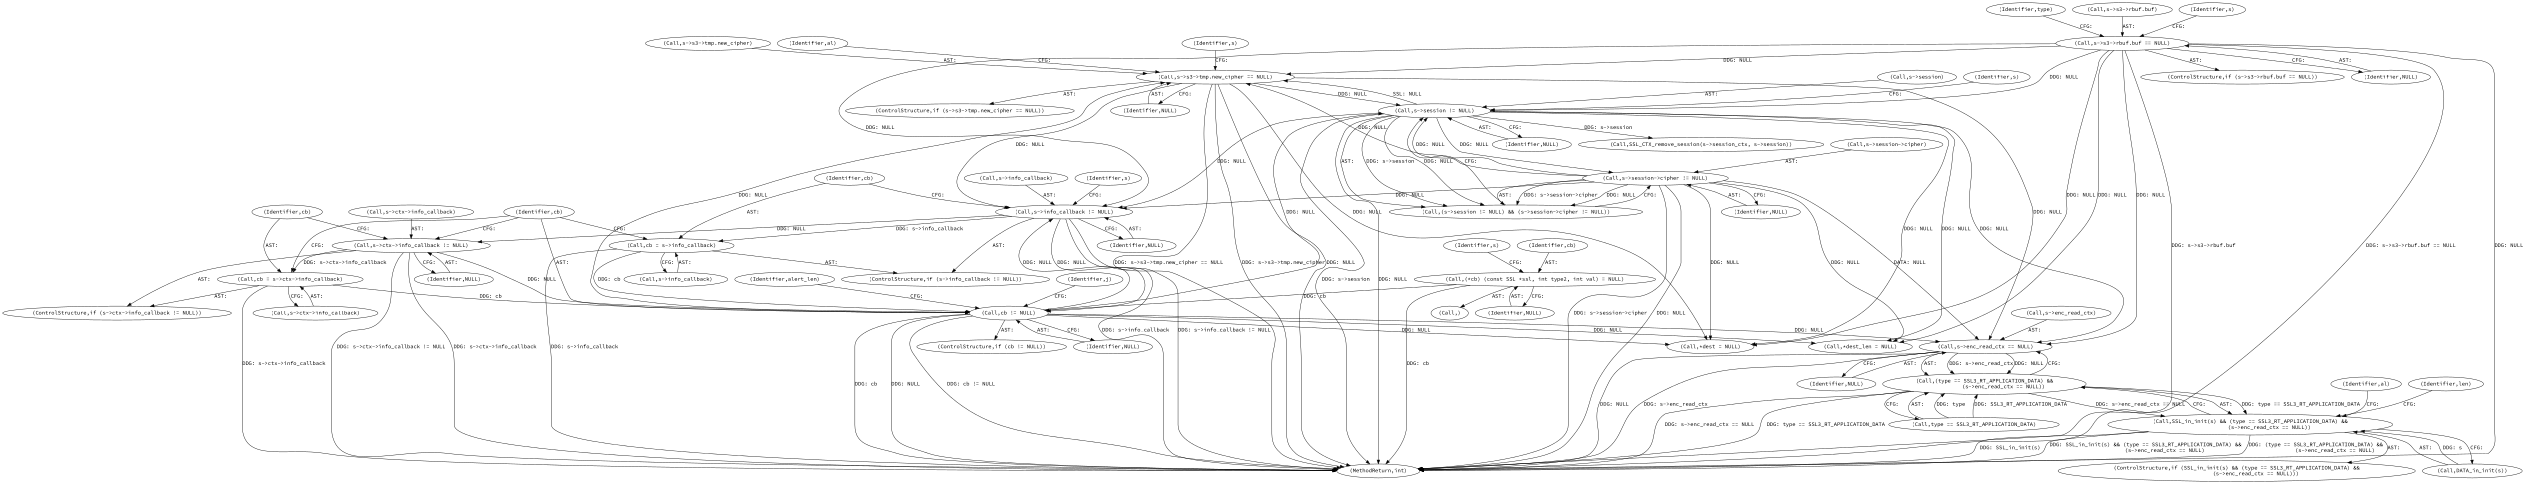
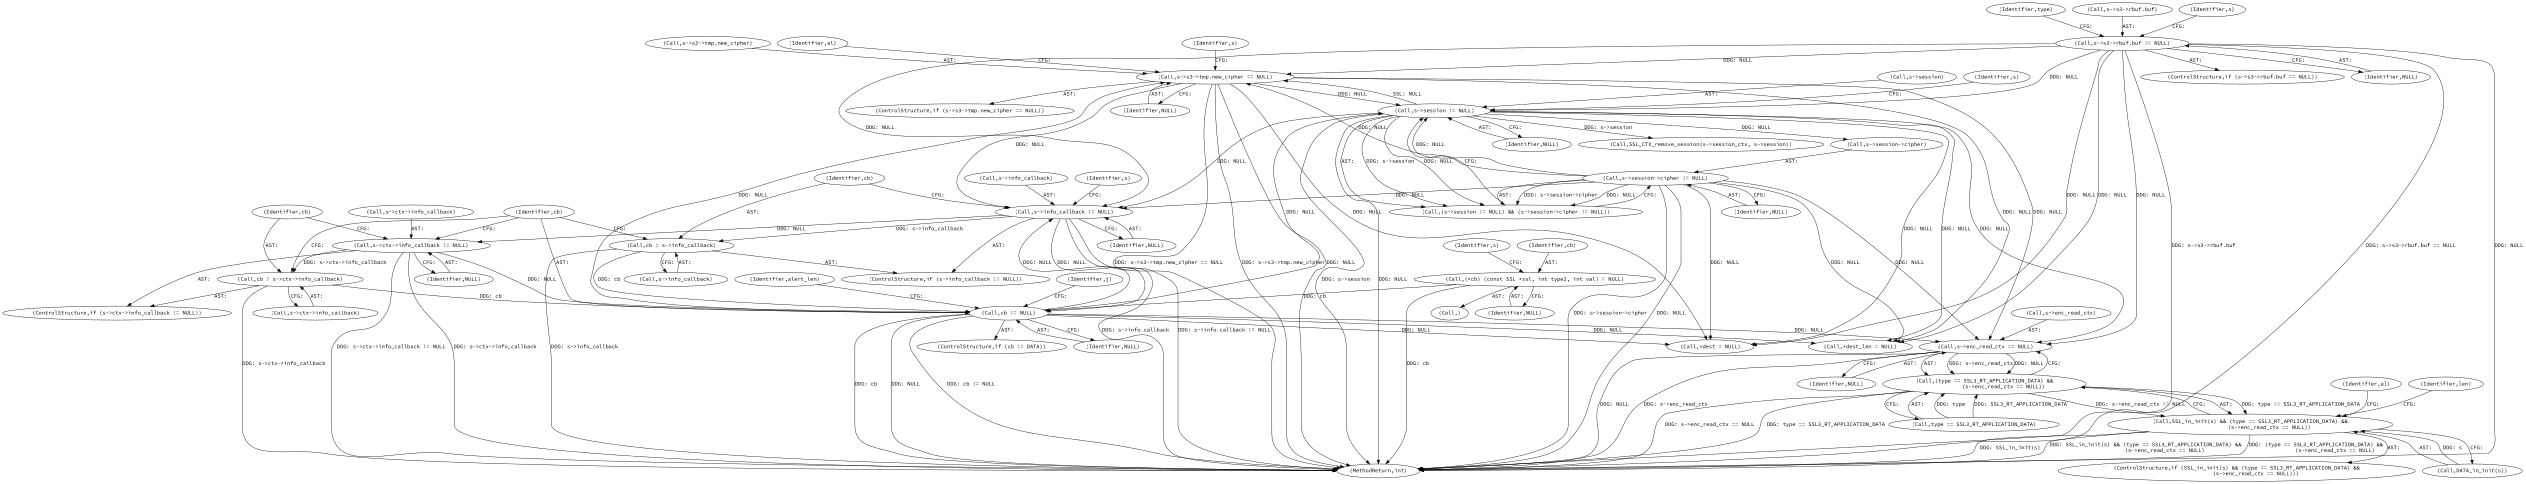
edge "(Call,s->s3->tmp.new_cipher == NULL)" -> "(Call,*dest_len = NULL)": added, label "DDG: NULL"
edge "(Call,s->session != NULL)" -> "(Call,s->session->cipher != NULL)": now "(Call,s->session != NULL)" -> "(Call,s->session->cipher)"
edge "(Call,s->session->cipher != NULL)" -> "(Call,s->enc_read_ctx == NULL)": label "DATA: NULL" -> "DDG: NULL"
node "(ControlStructure,if (cb != NULL))": label "(ControlStructure,if (cb != NULL))" -> "(ControlStructure,if (cb != DATA))"
